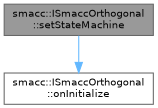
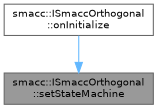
edge "smacc::ISmaccOrthogonal ::setStateMachine" -> "smacc::ISmaccOrthogonal ::onInitialize": reversed
